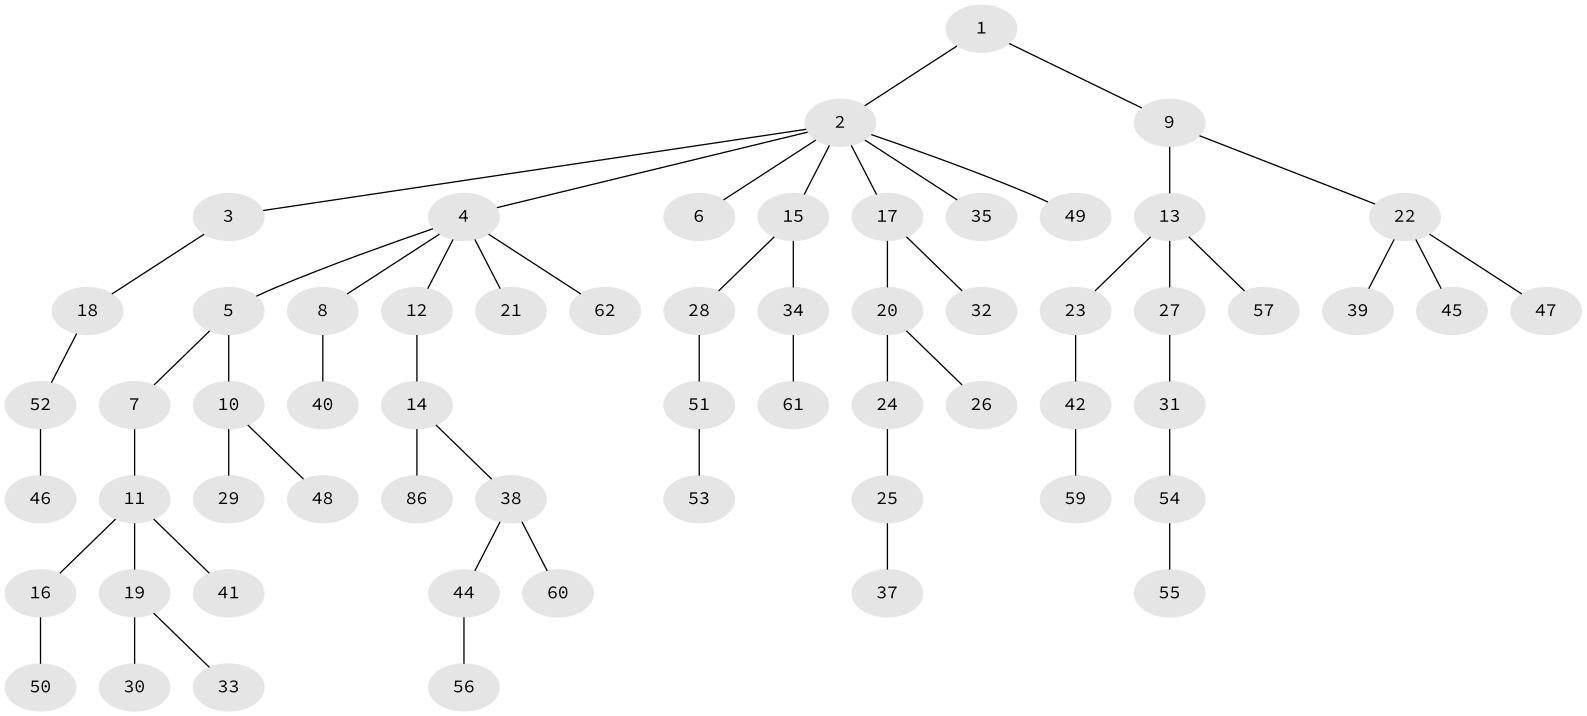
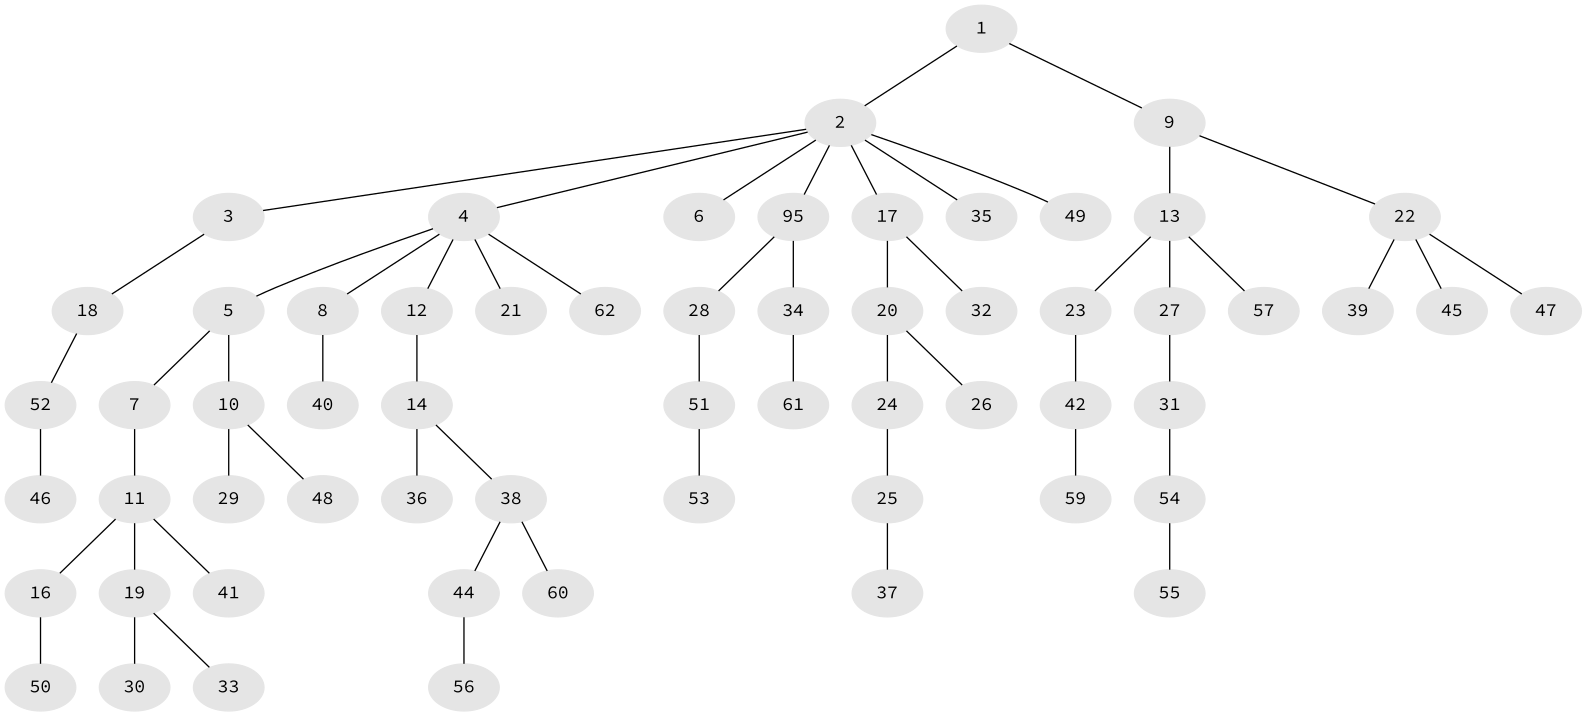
node "15": label "15" -> "95"
node "86": label "86" -> "36"
